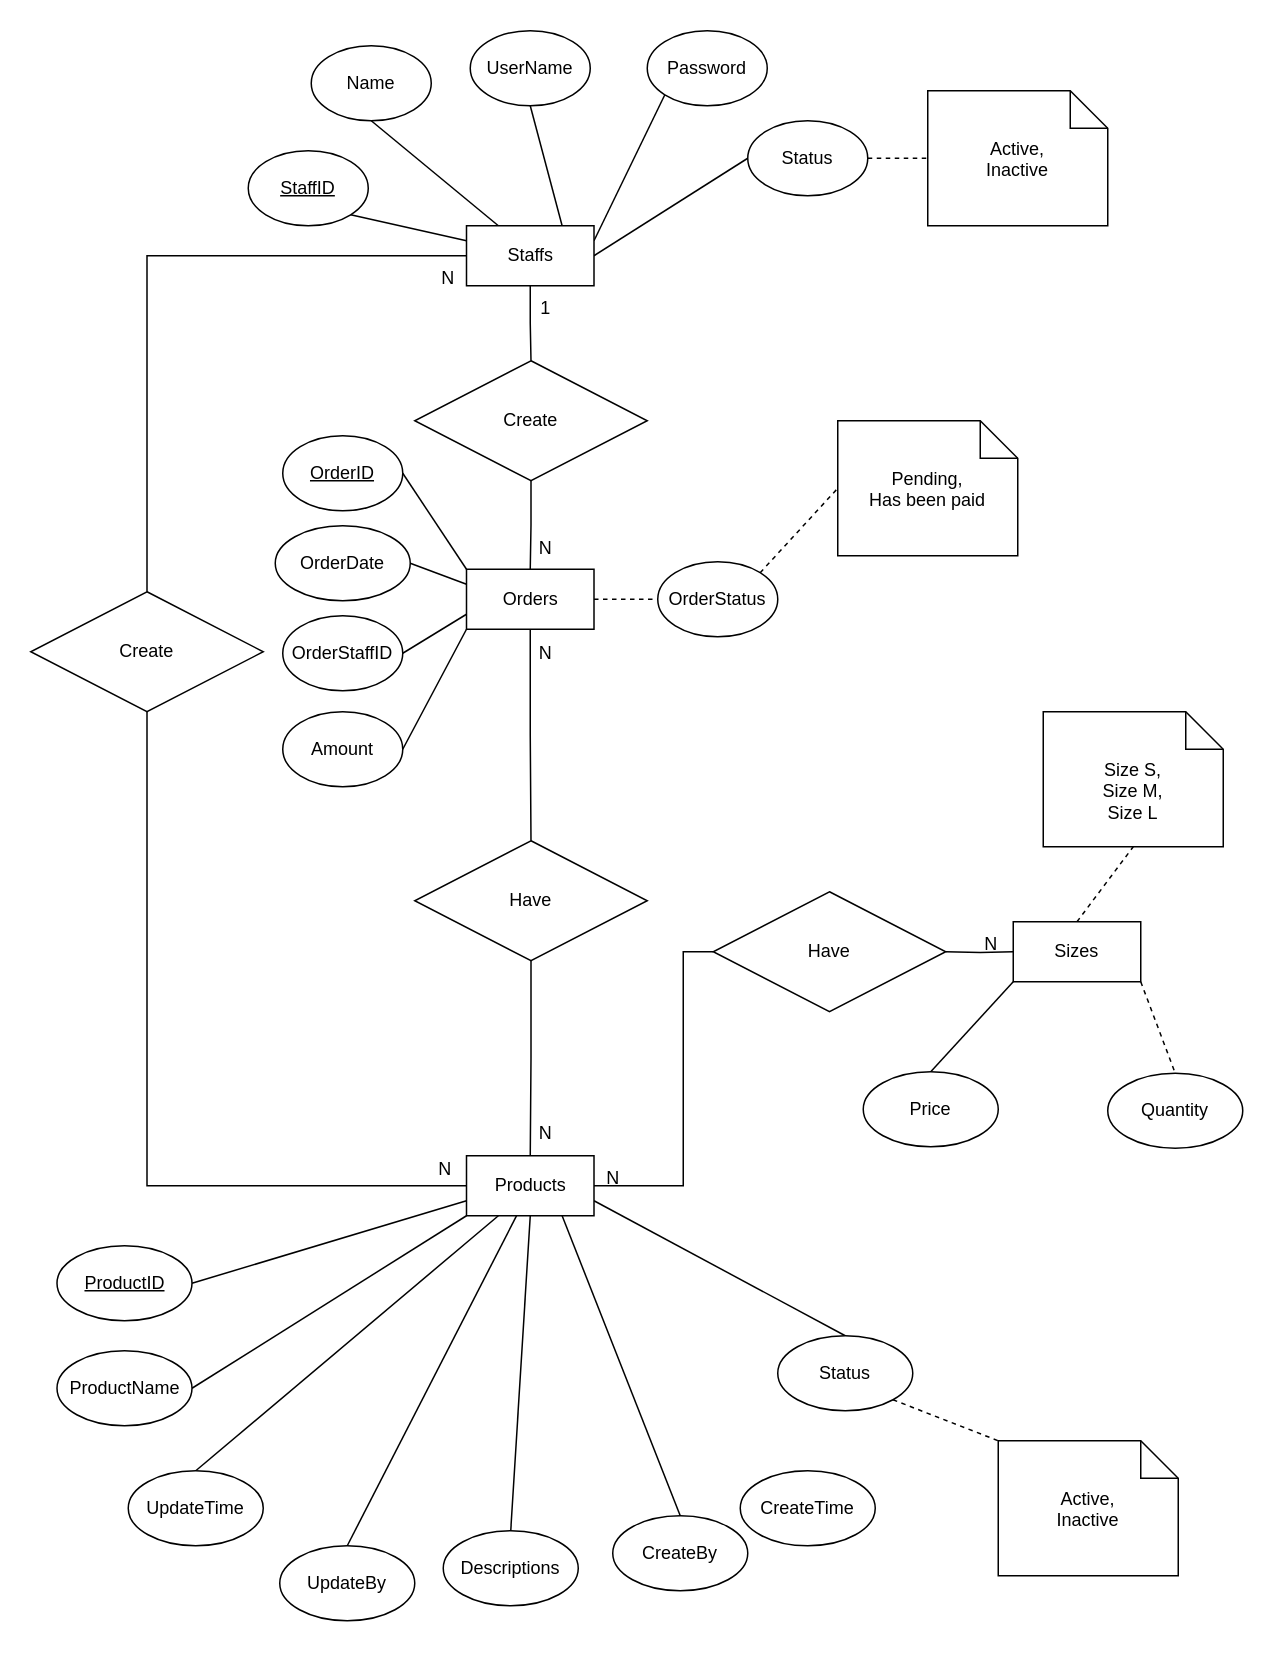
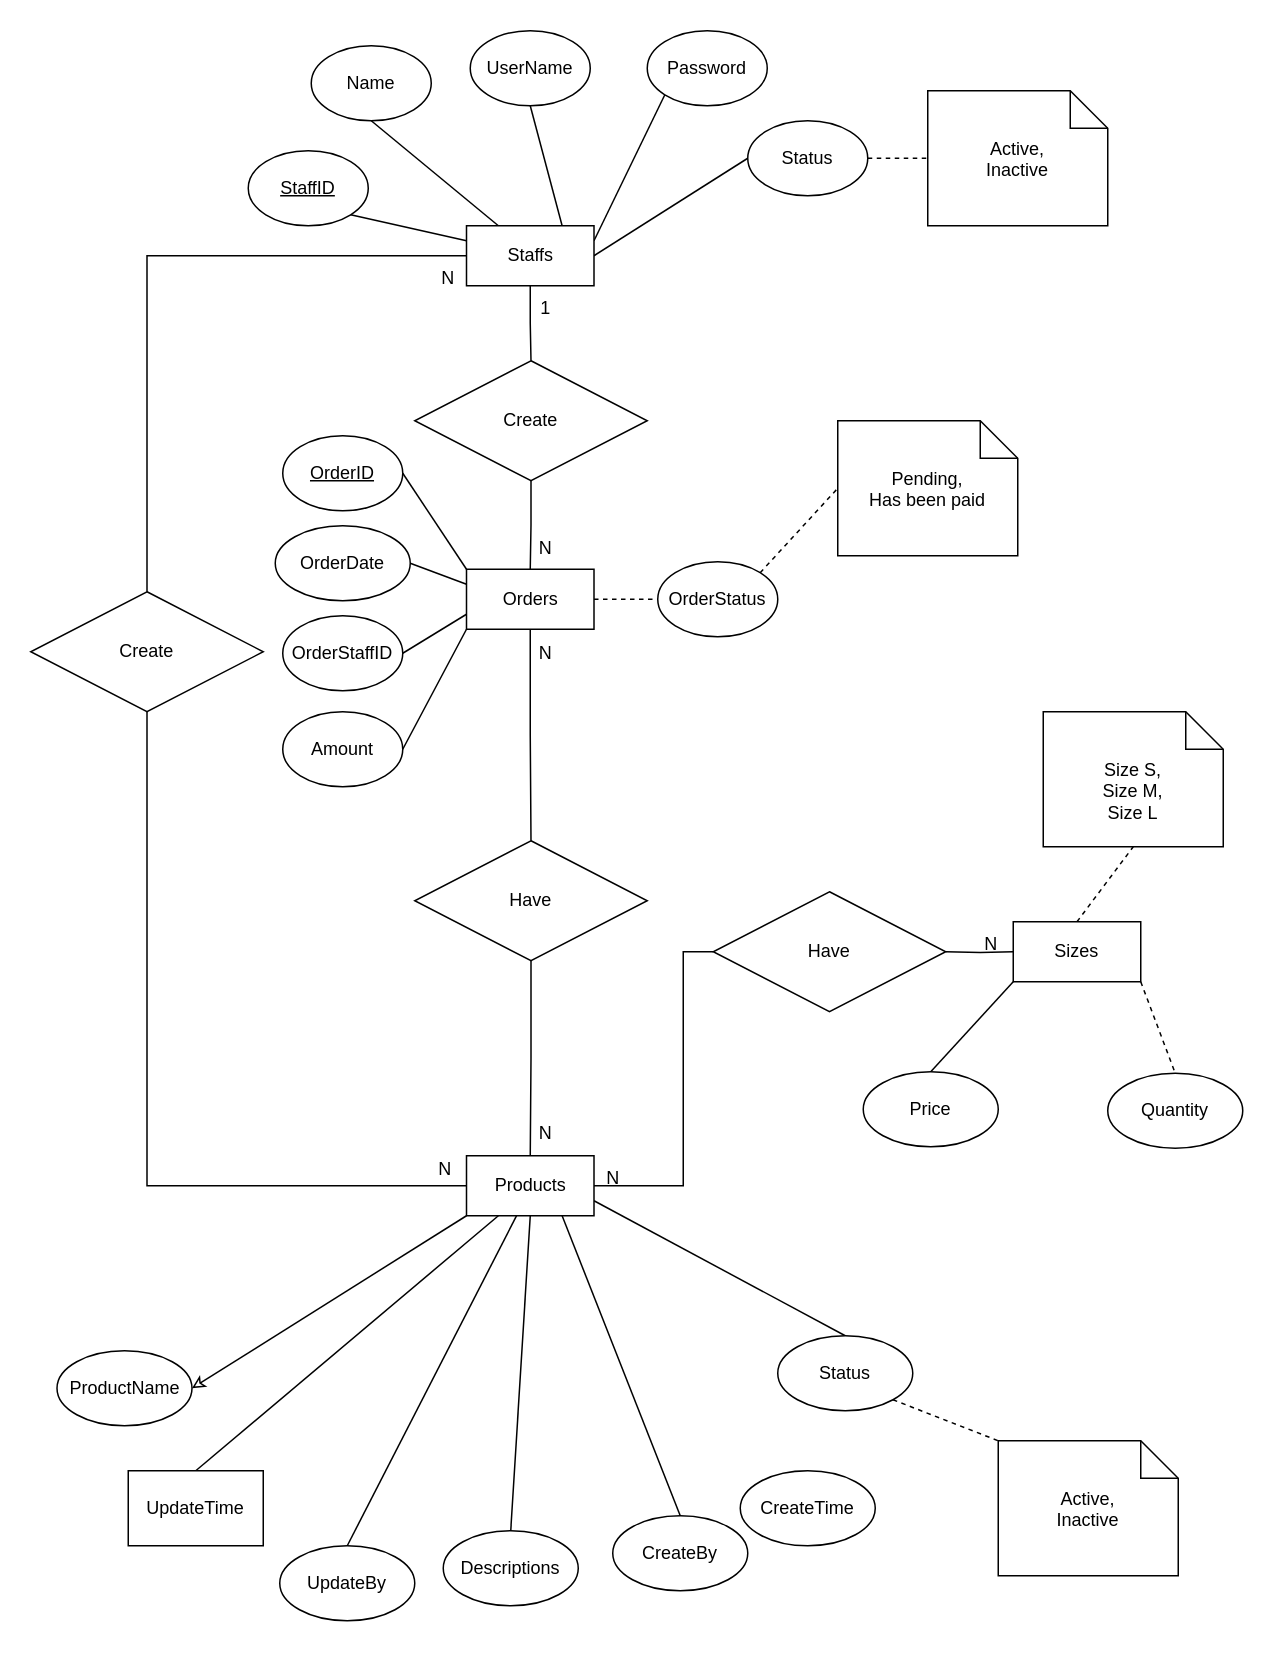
edge "Products" -- "ProductID": removed
node "ProductID": removed
edge "Products" -- "ProductName": arrowhead none -> classic
node "UpdateTime": shape ellipse -> rectangle
